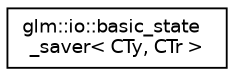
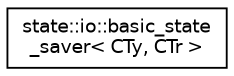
node "glm::io::basic_state _saver< CTy, CTr >": label "glm::io::basic_state _saver< CTy, CTr >" -> "state::io::basic_state _saver< CTy, CTr >"
